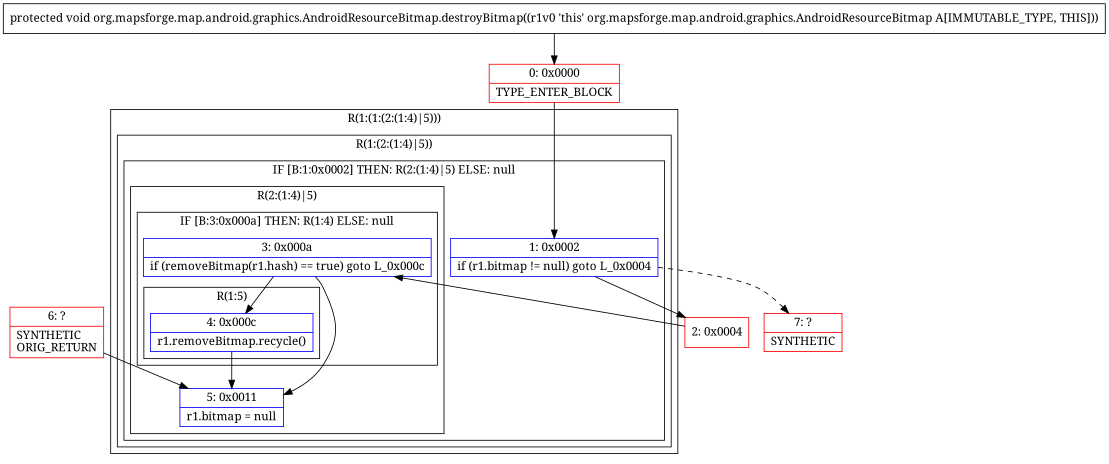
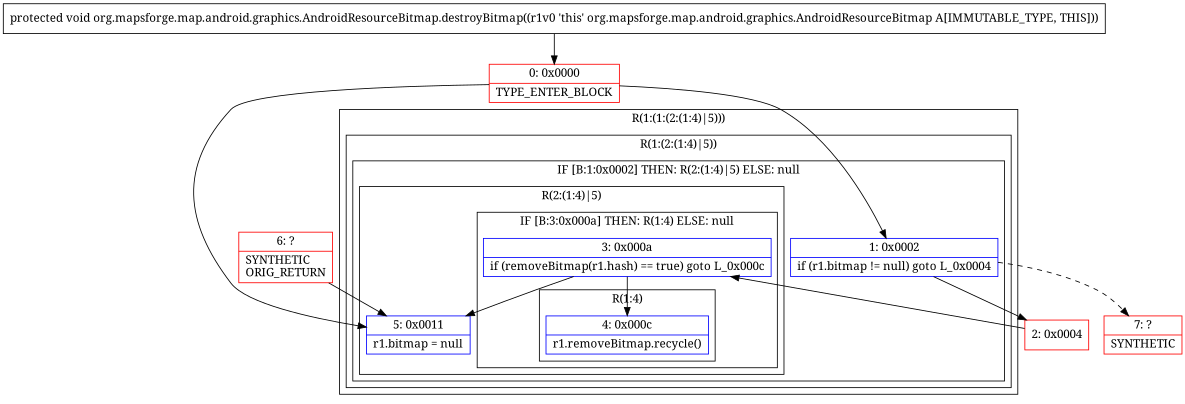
cluster "R(1:5)": label "R(1:5)" -> "R(1:4)"
edge "4: 0x000c" -> "5: 0x0011": now "0: 0x0000" -> "5: 0x0011"
